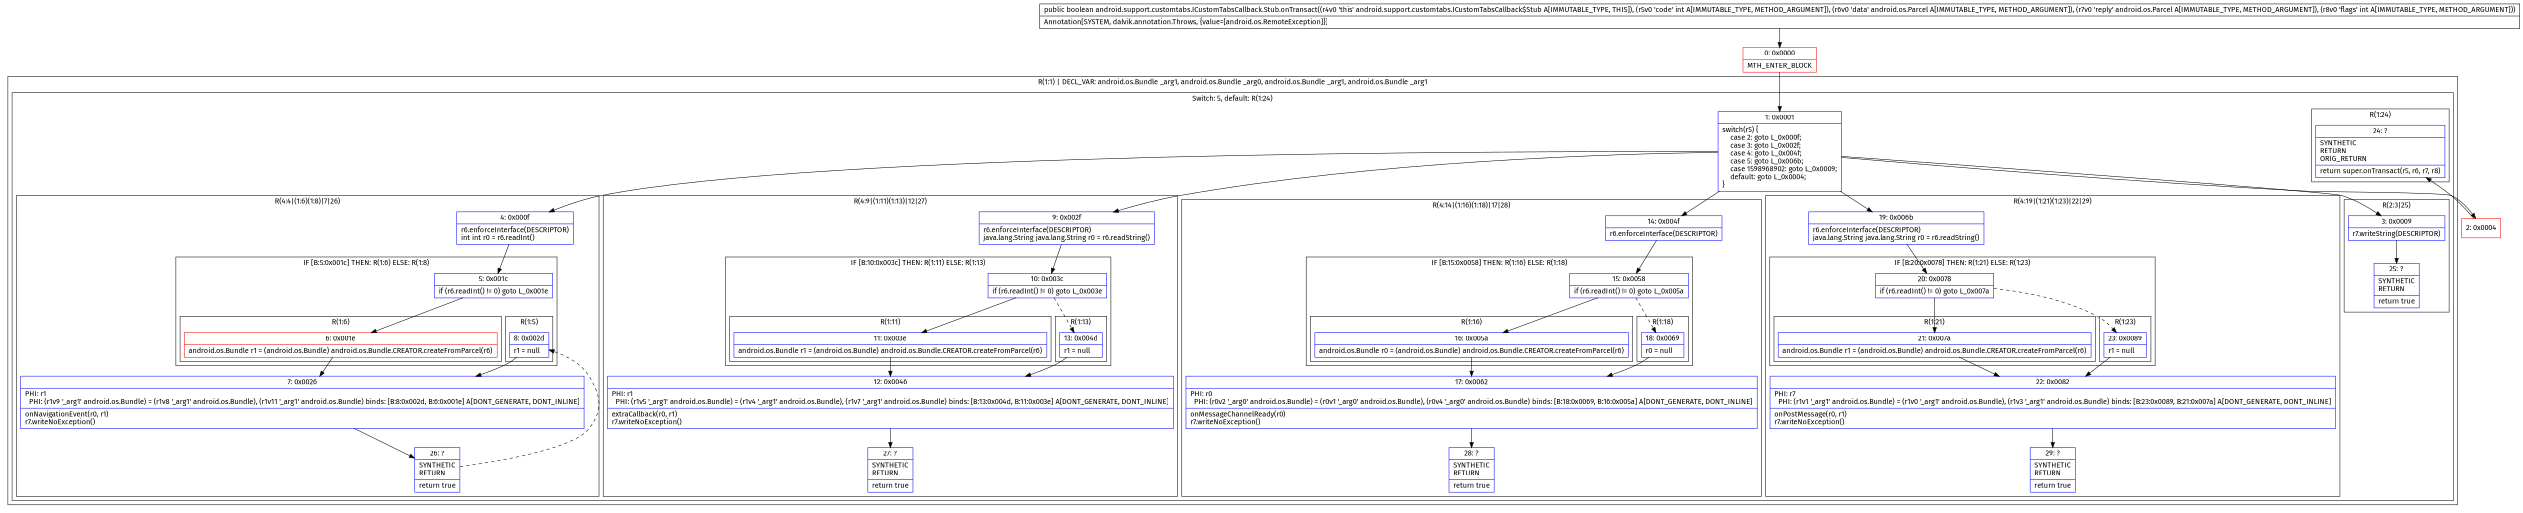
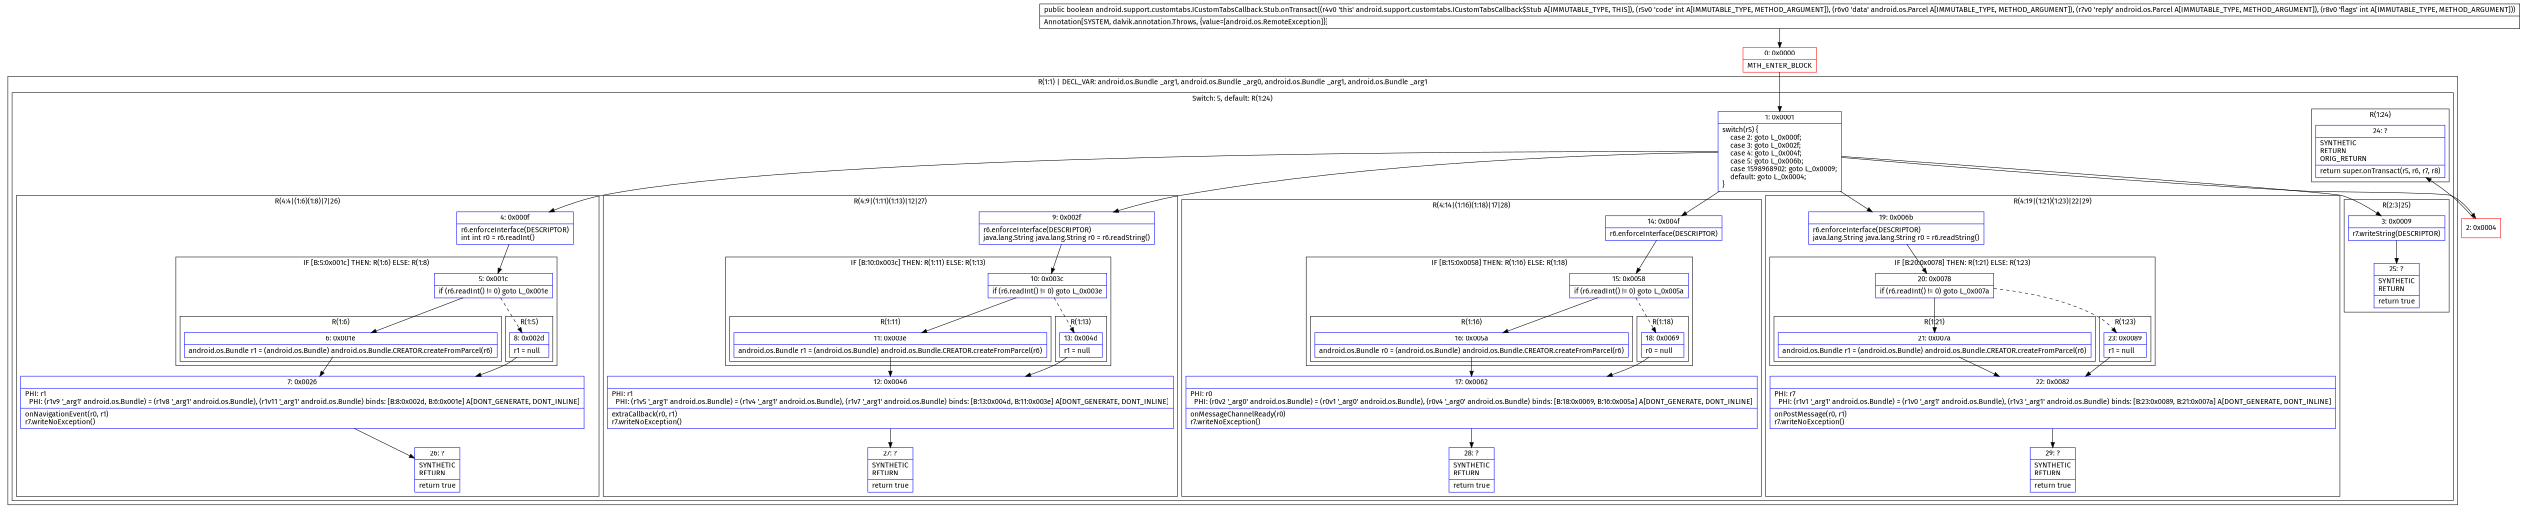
node "6: 0x001e": color red -> blue
edge "26: ?" -> "8: 0x002d": now "5: 0x001c" -> "8: 0x002d"
